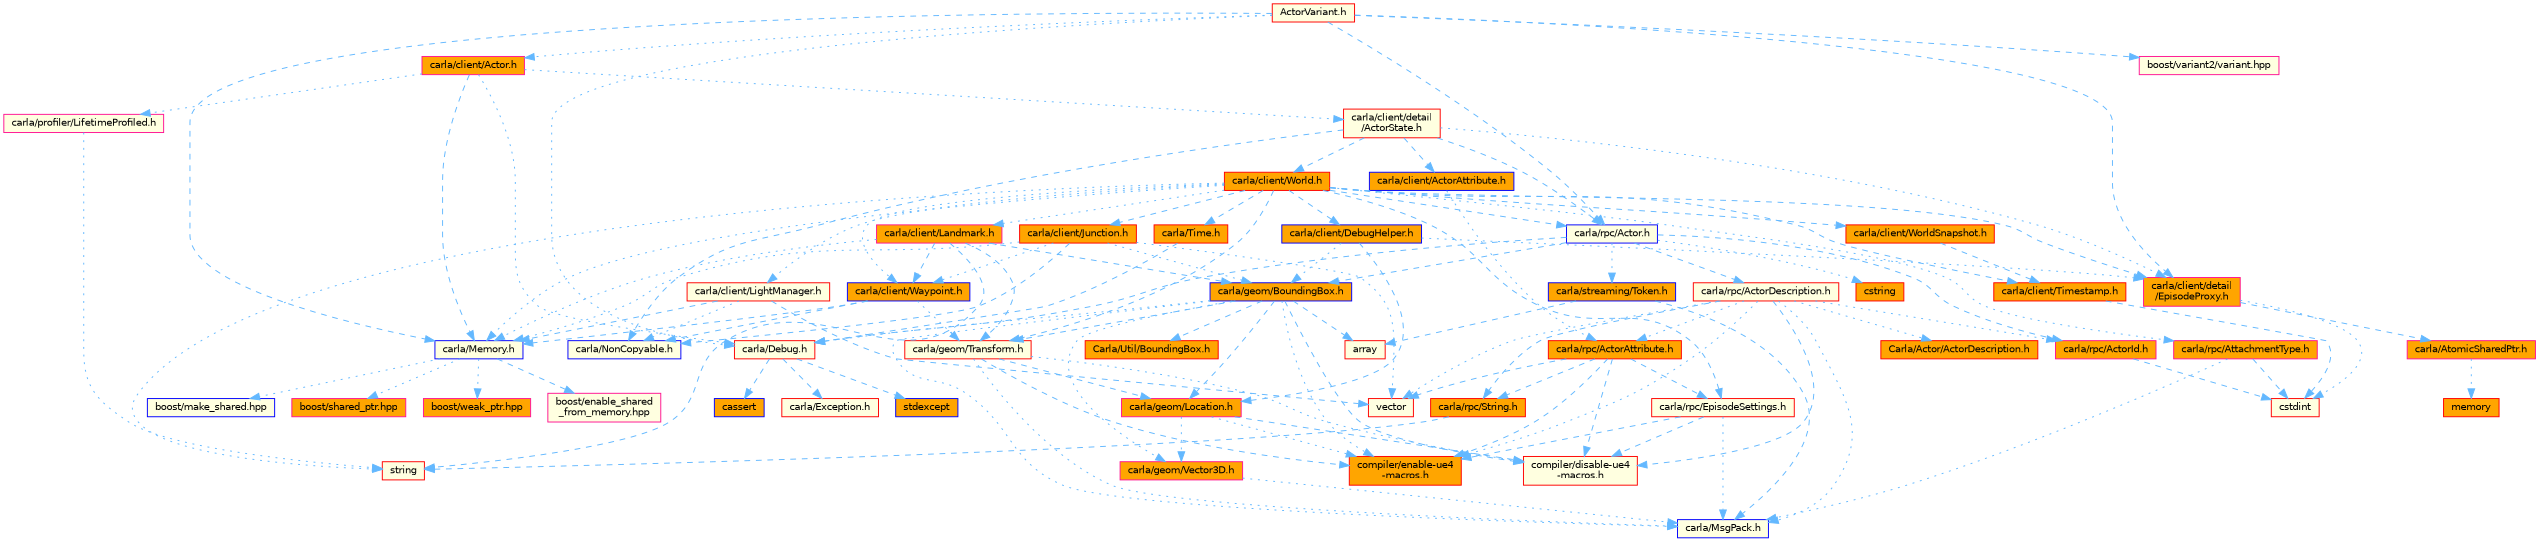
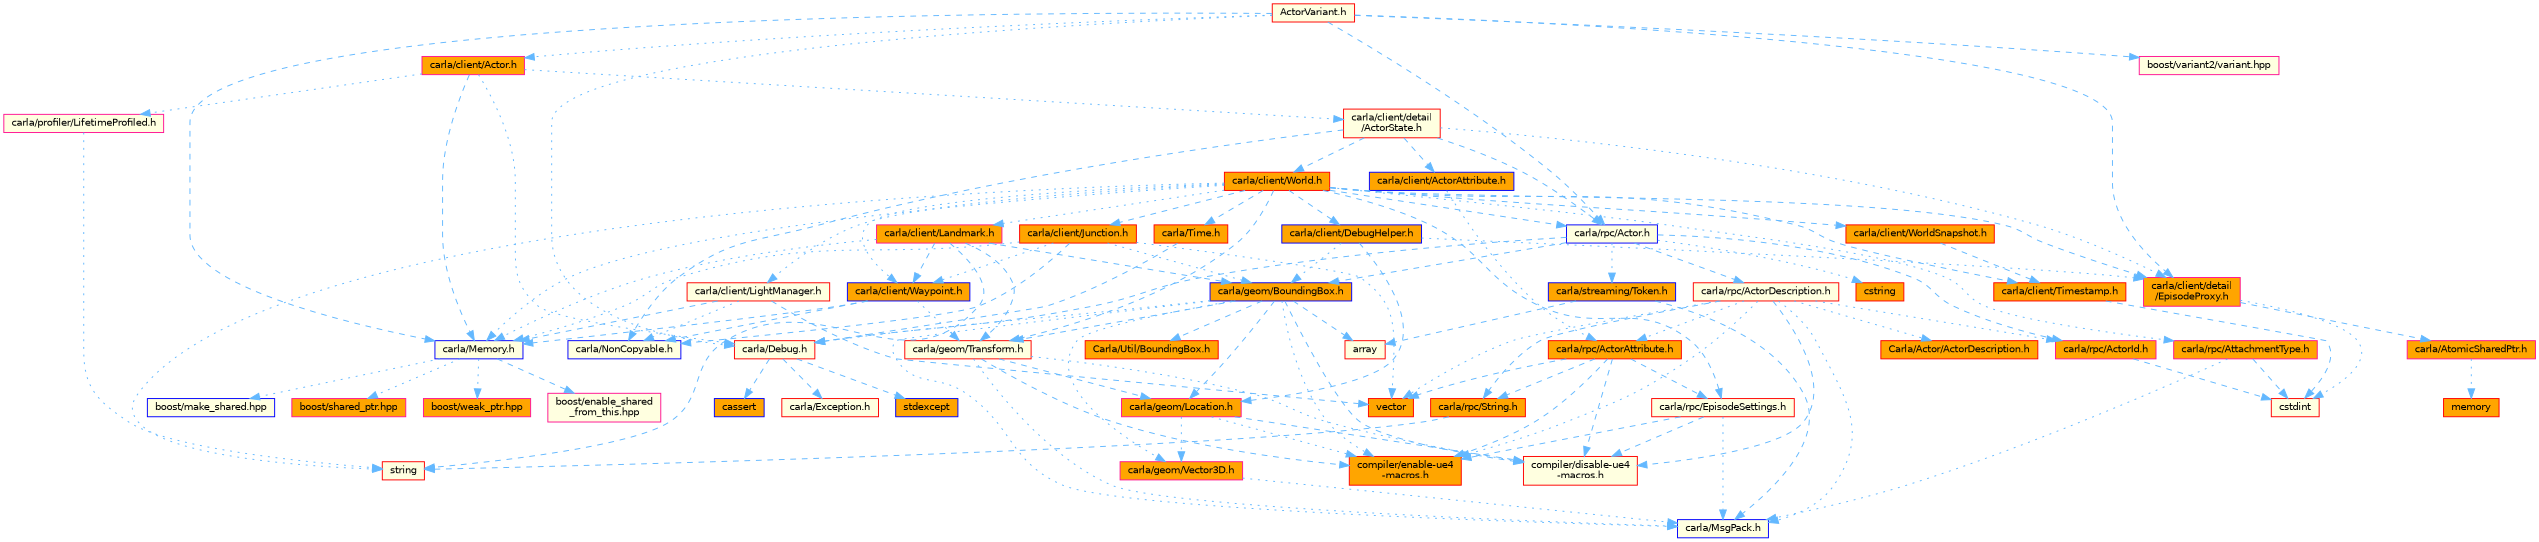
node "boost/enable_shared _from_memory.hpp": label "boost/enable_shared _from_memory.hpp" -> "boost/enable_shared _from_this.hpp"
node "vector": fillcolor lightyellow -> orange
